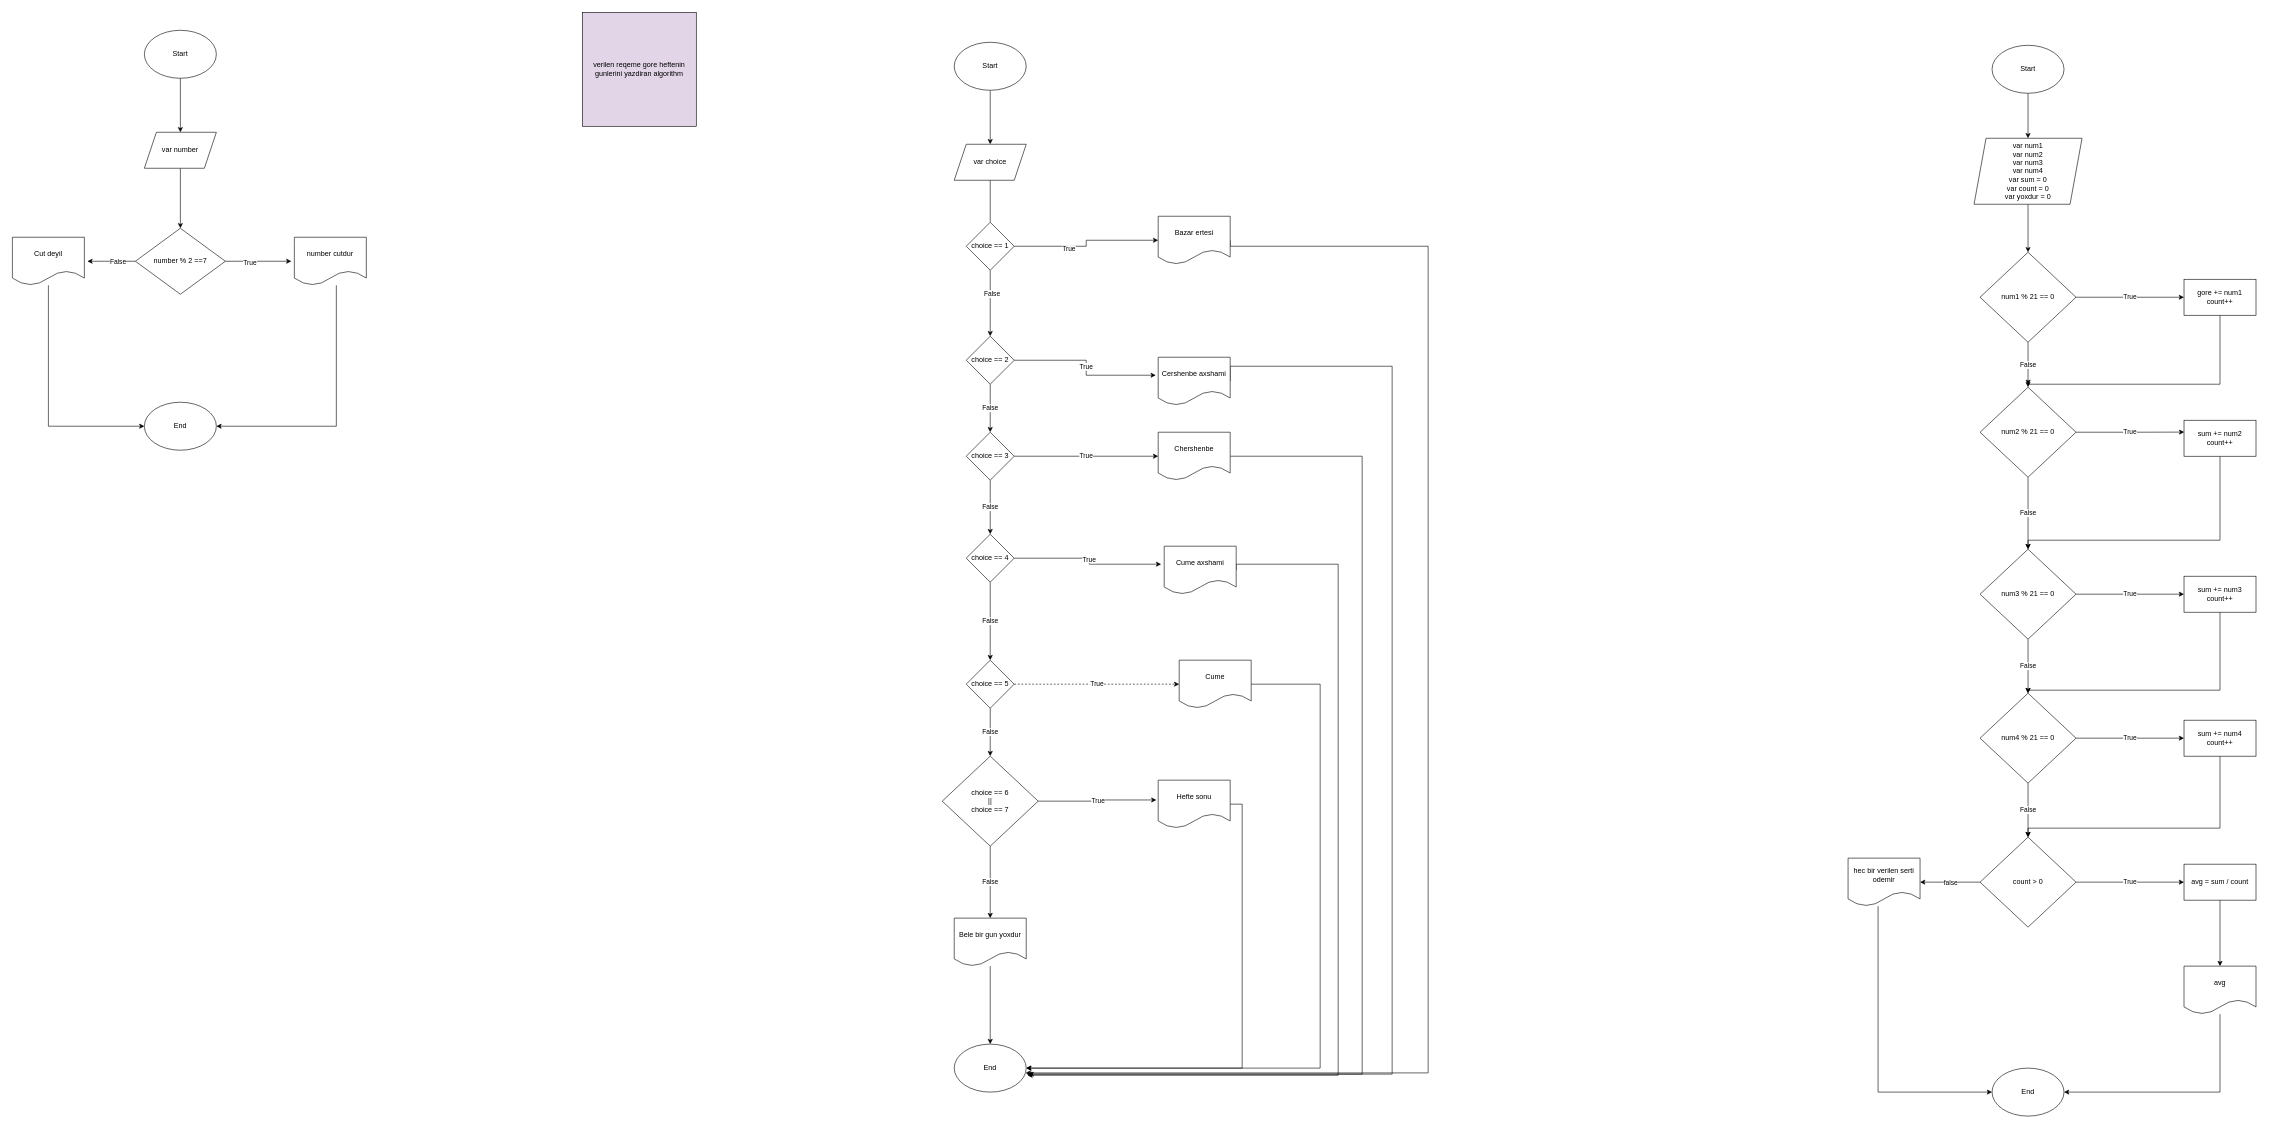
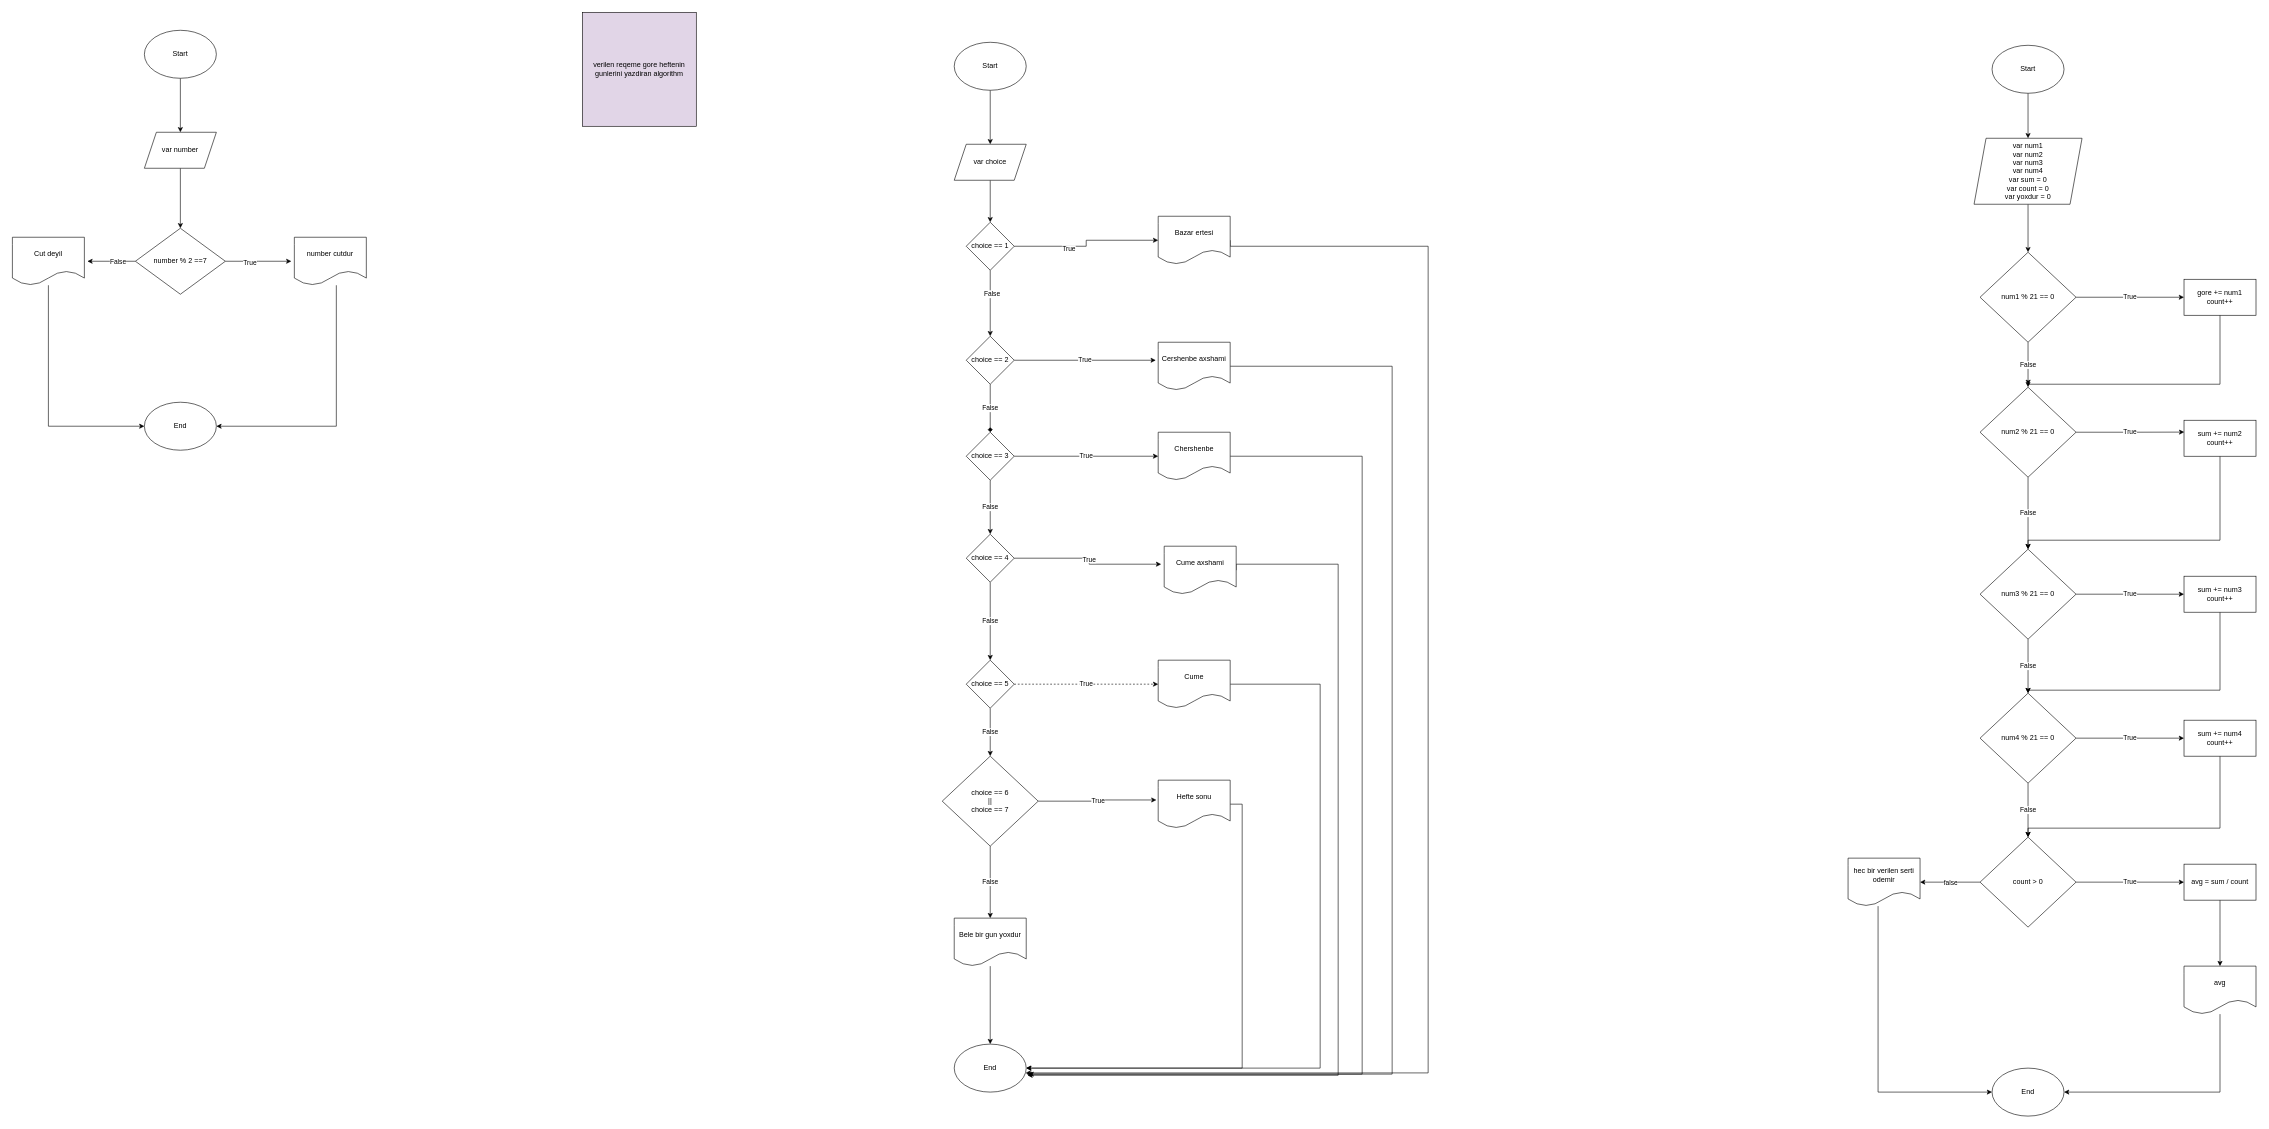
edge "var choice" -- "choice == 1": arrowhead none -> classic
node "Cershenbe axshami": moved (1194, 381) -> (1194, 366)
edge "choice == 2" -> "choice == 3": arrowhead classic -> diamond
node "Cume": moved (1215, 684) -> (1194, 684)
